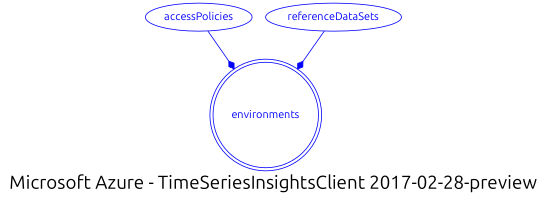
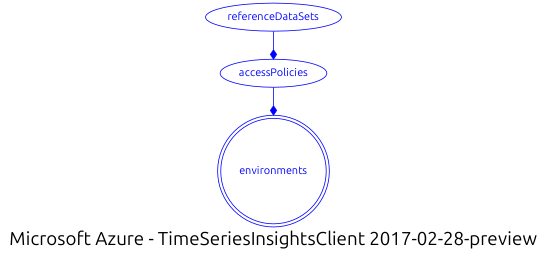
edge "referenceDataSets" -> "environments": now "referenceDataSets" -> "accessPolicies"
